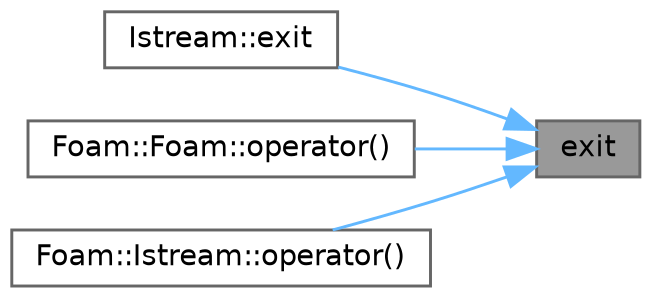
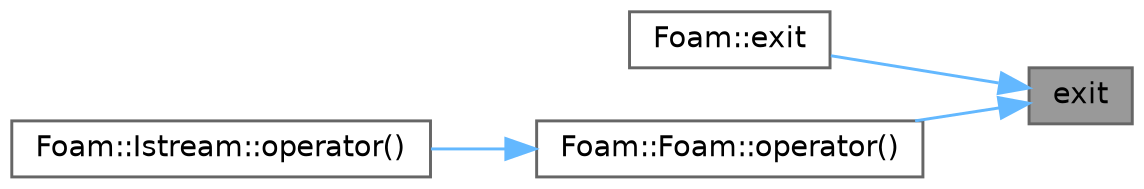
node "Istream::exit": label "Istream::exit" -> "Foam::exit"
edge "Foam::Istream::operator()" -> "exit": now "Foam::Istream::operator()" -> "Foam::Foam::operator()"
